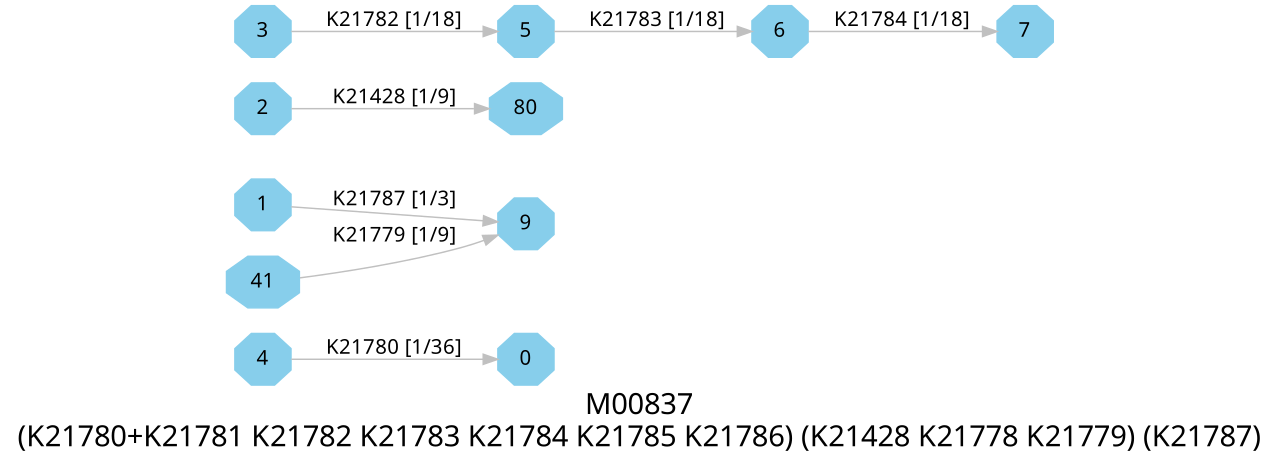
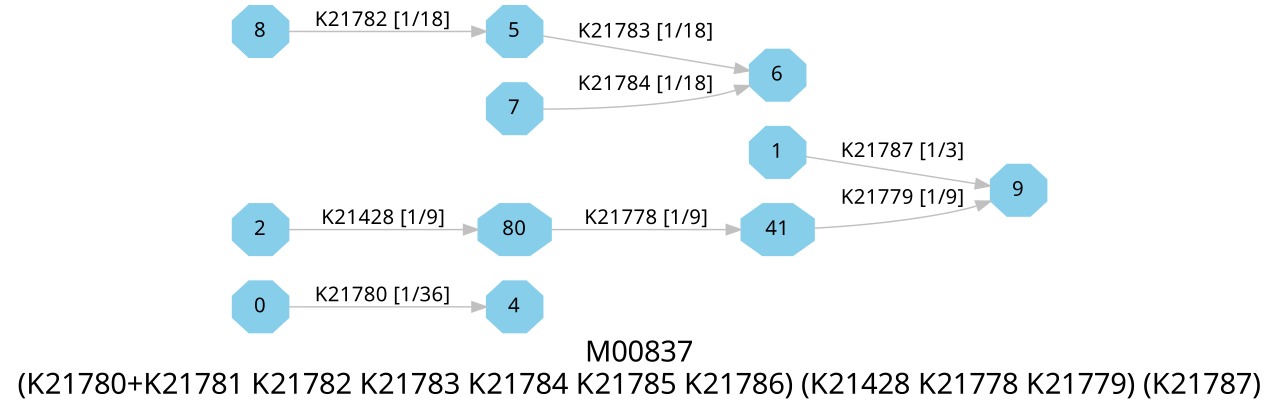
node "3": label "3" -> "8"
edge "6" -> "7": reversed
edge "80" -> "41": added, label "K21778 [1/9]"
edge "4" -> "0": reversed
